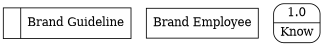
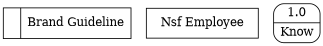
node "Brand Employee": label "Brand Employee" -> "Nsf Employee"
